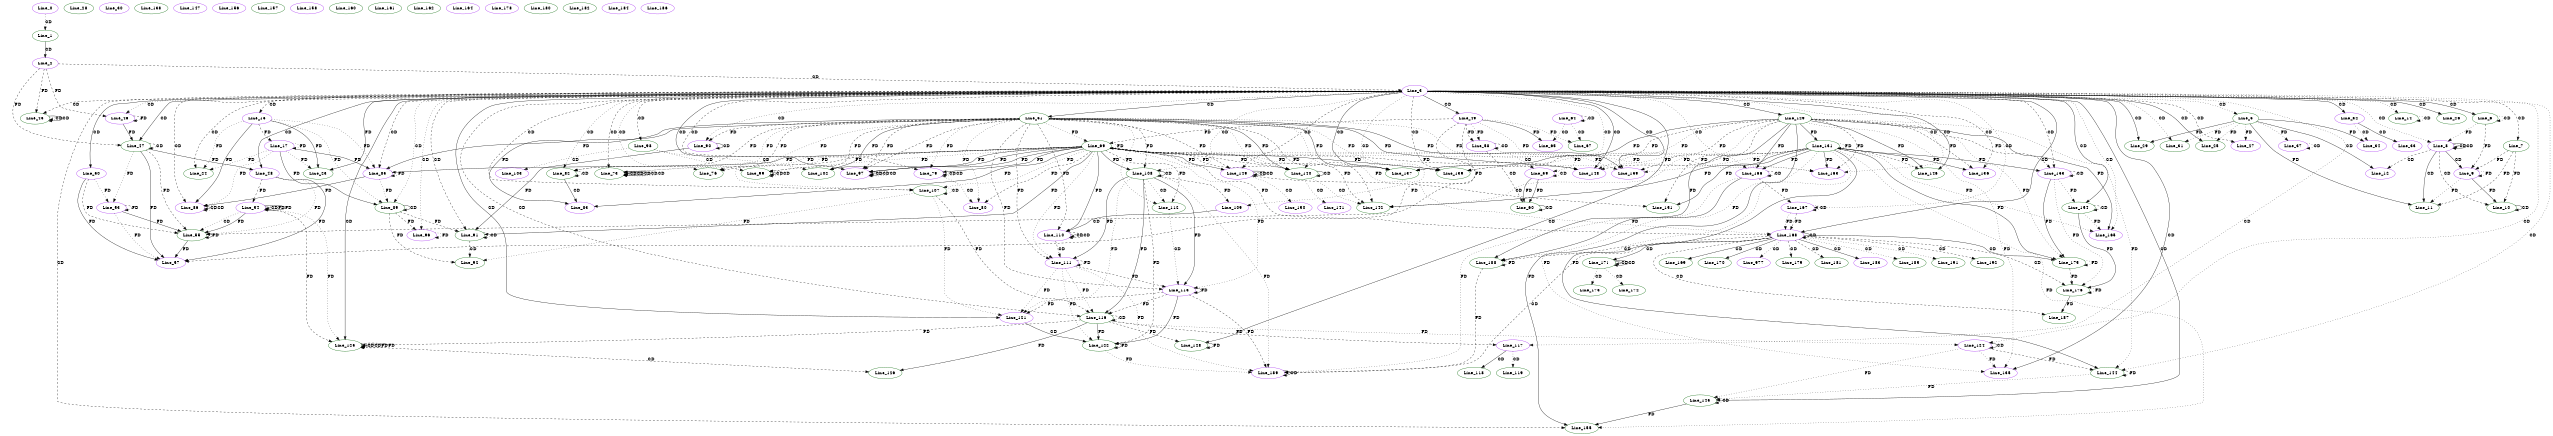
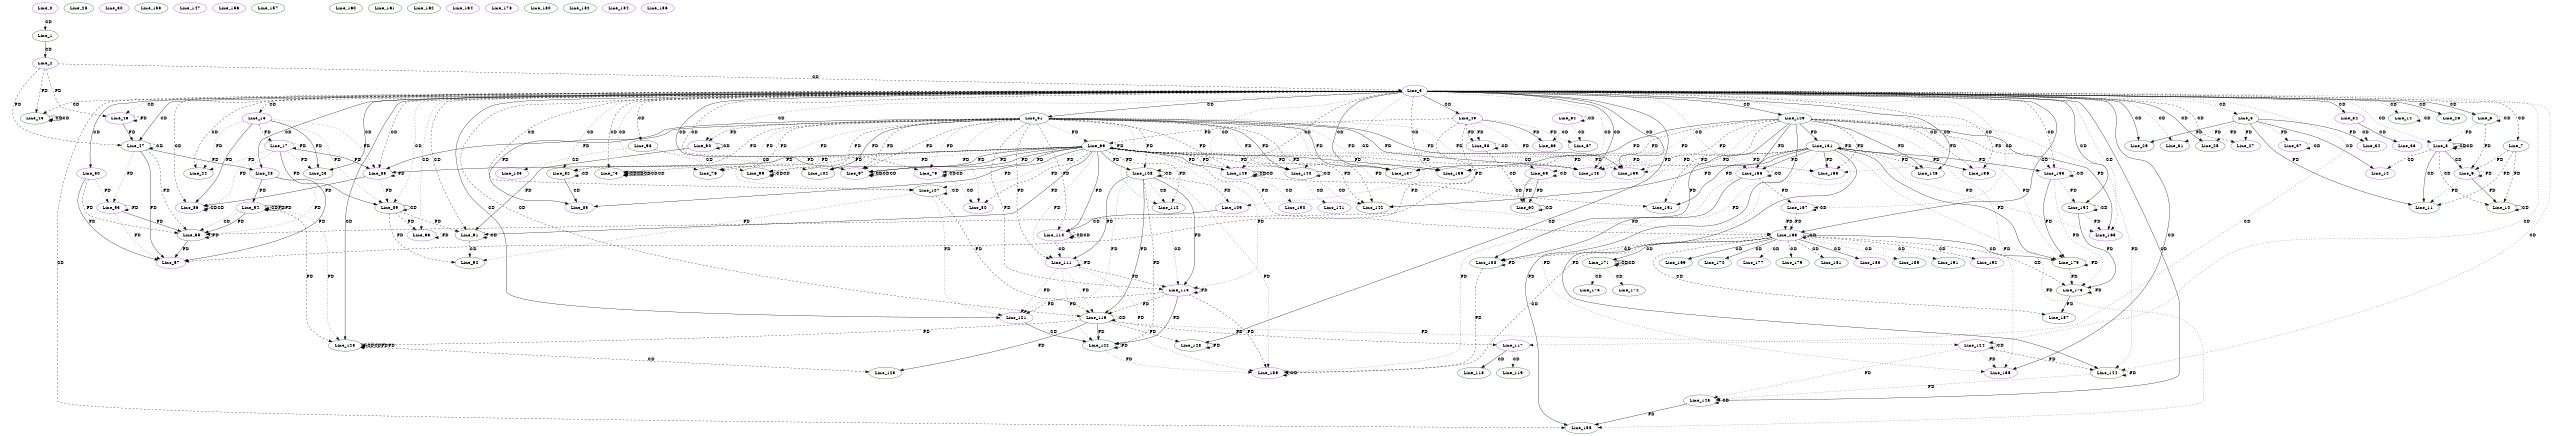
node "Line_158": removed
edge "Line_3" -> "Line_23": label "FD" -> "CD"
edge "Line_48" -> "Line_54": style dashed -> solid
node "Line_977": label "Line_977" -> "Line_177"
node "Line_192": color darkgreen -> purple
